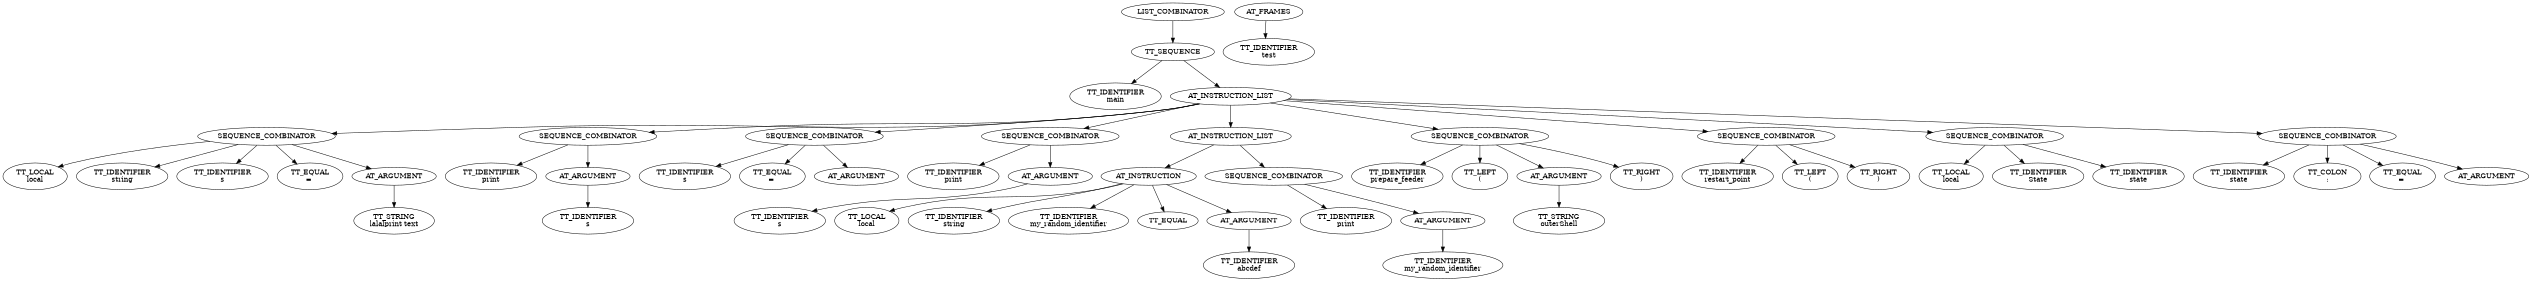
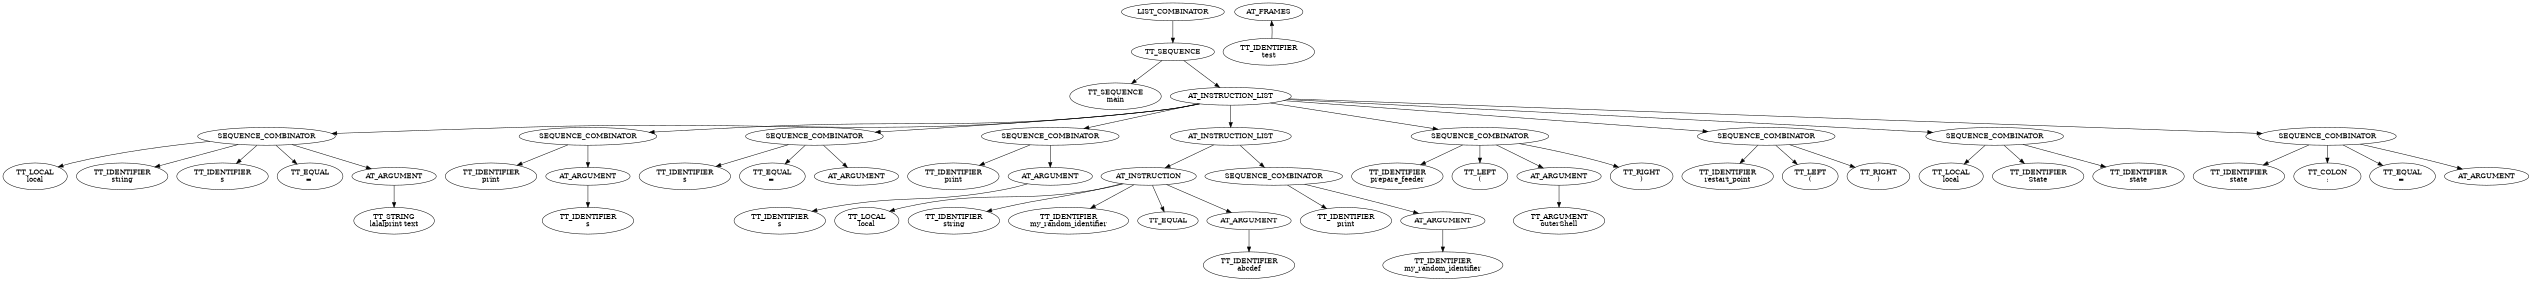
edge "AT_FRAMES" -> "TT_IDENTIFIER test": reversed
node "TT_IDENTIFIER main": label "TT_IDENTIFIER main" -> "TT_SEQUENCE main"
node "TT_STRING outerShell": label "TT_STRING outerShell" -> "TT_ARGUMENT outerShell"
